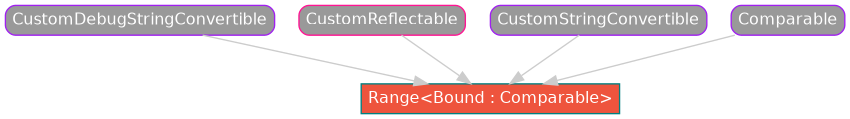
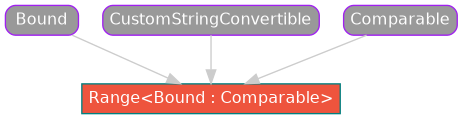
node "CustomDebugStringConvertible": label "CustomDebugStringConvertible" -> "Bound"
node "CustomReflectable": removed
